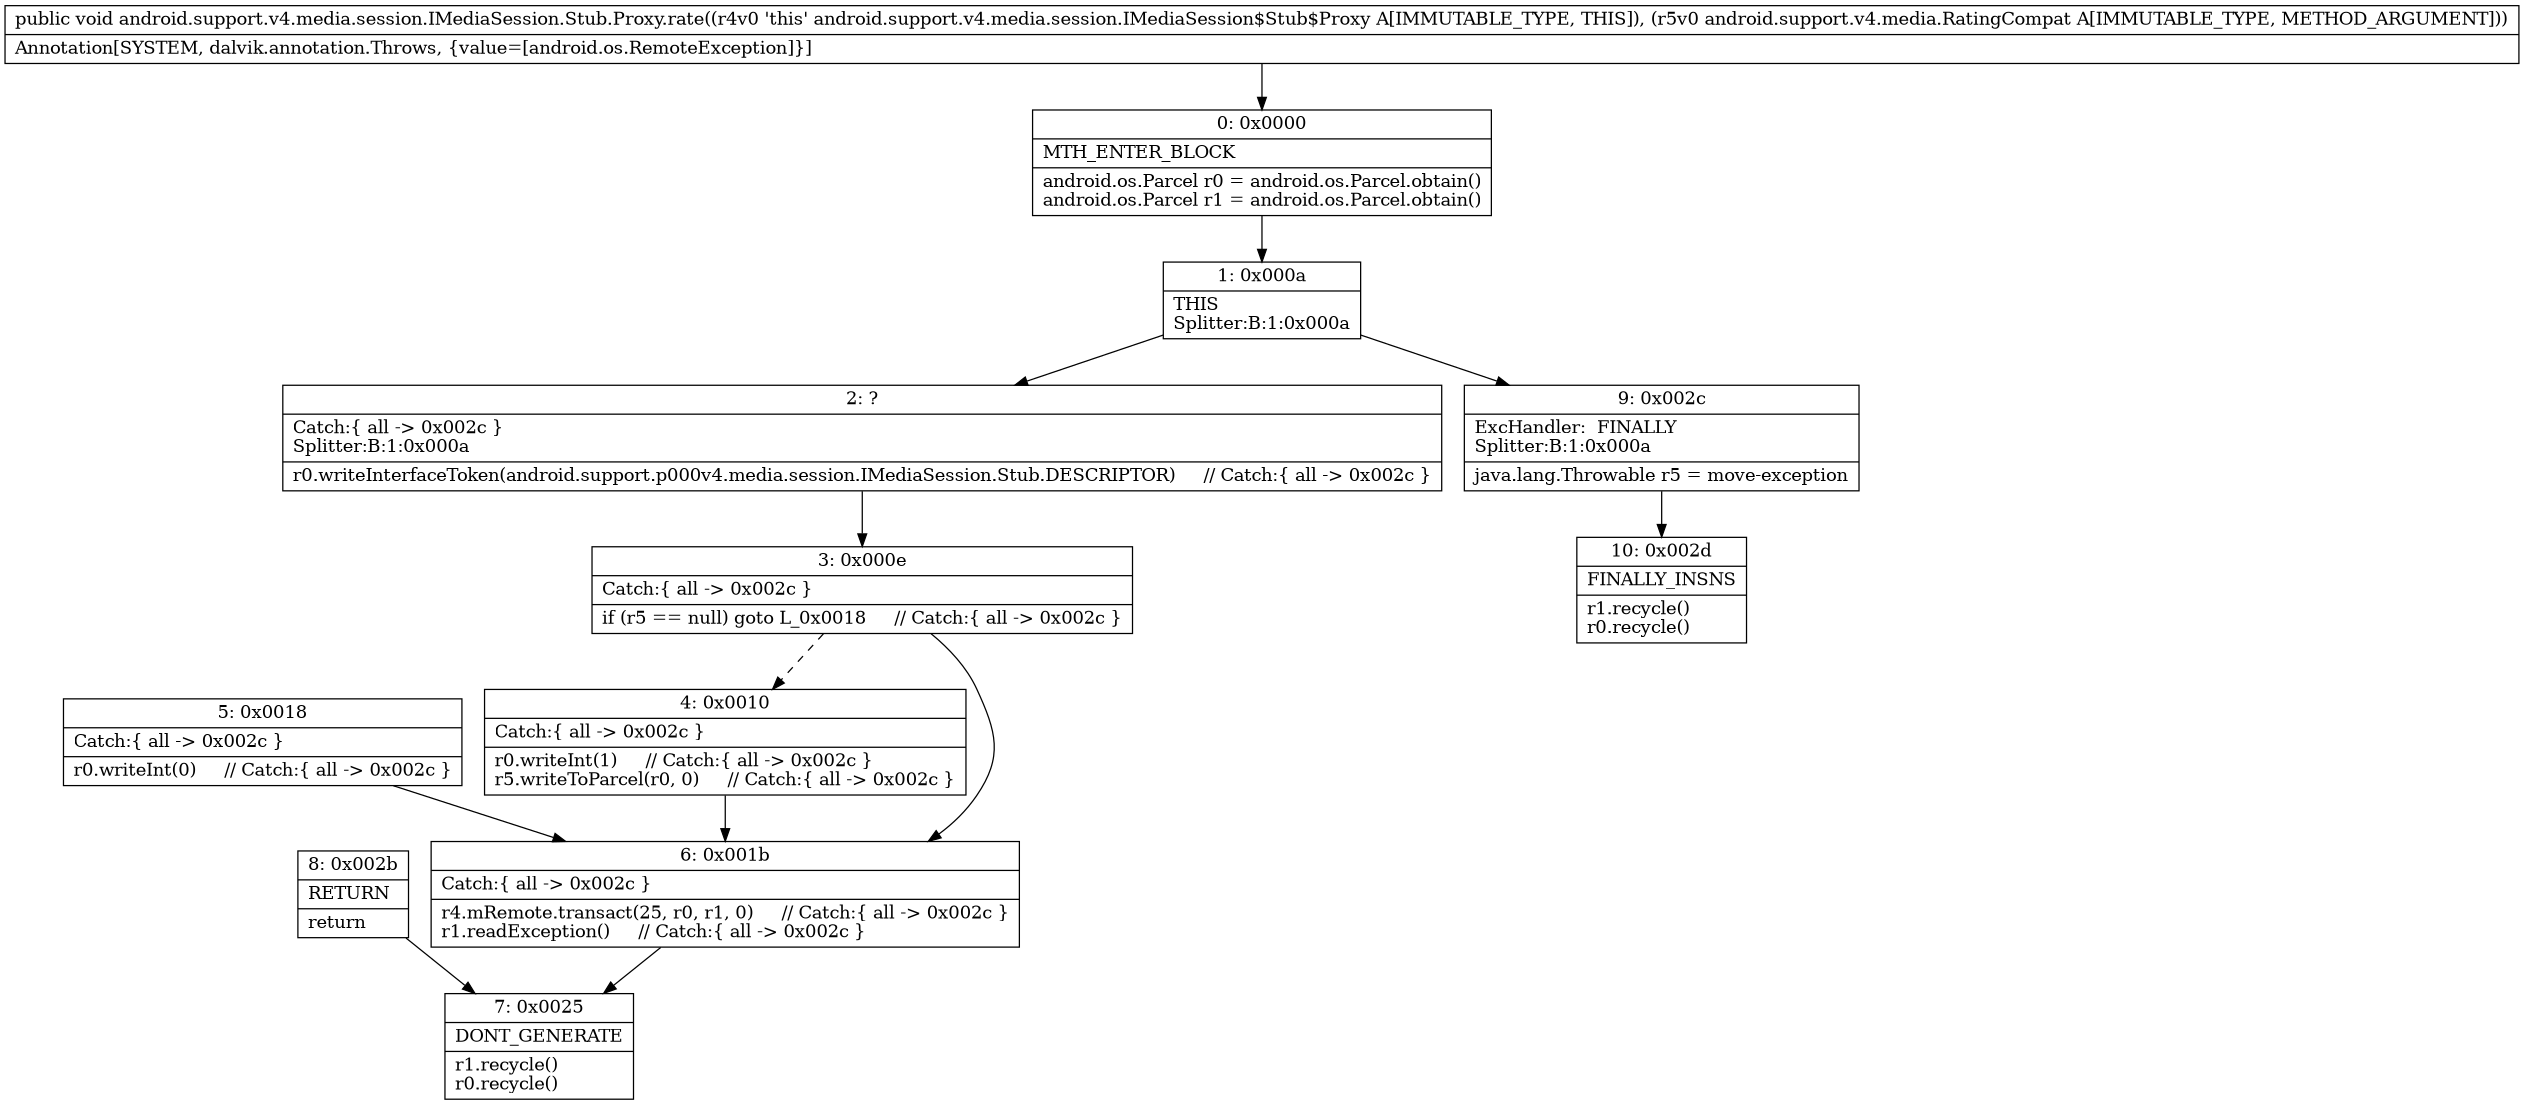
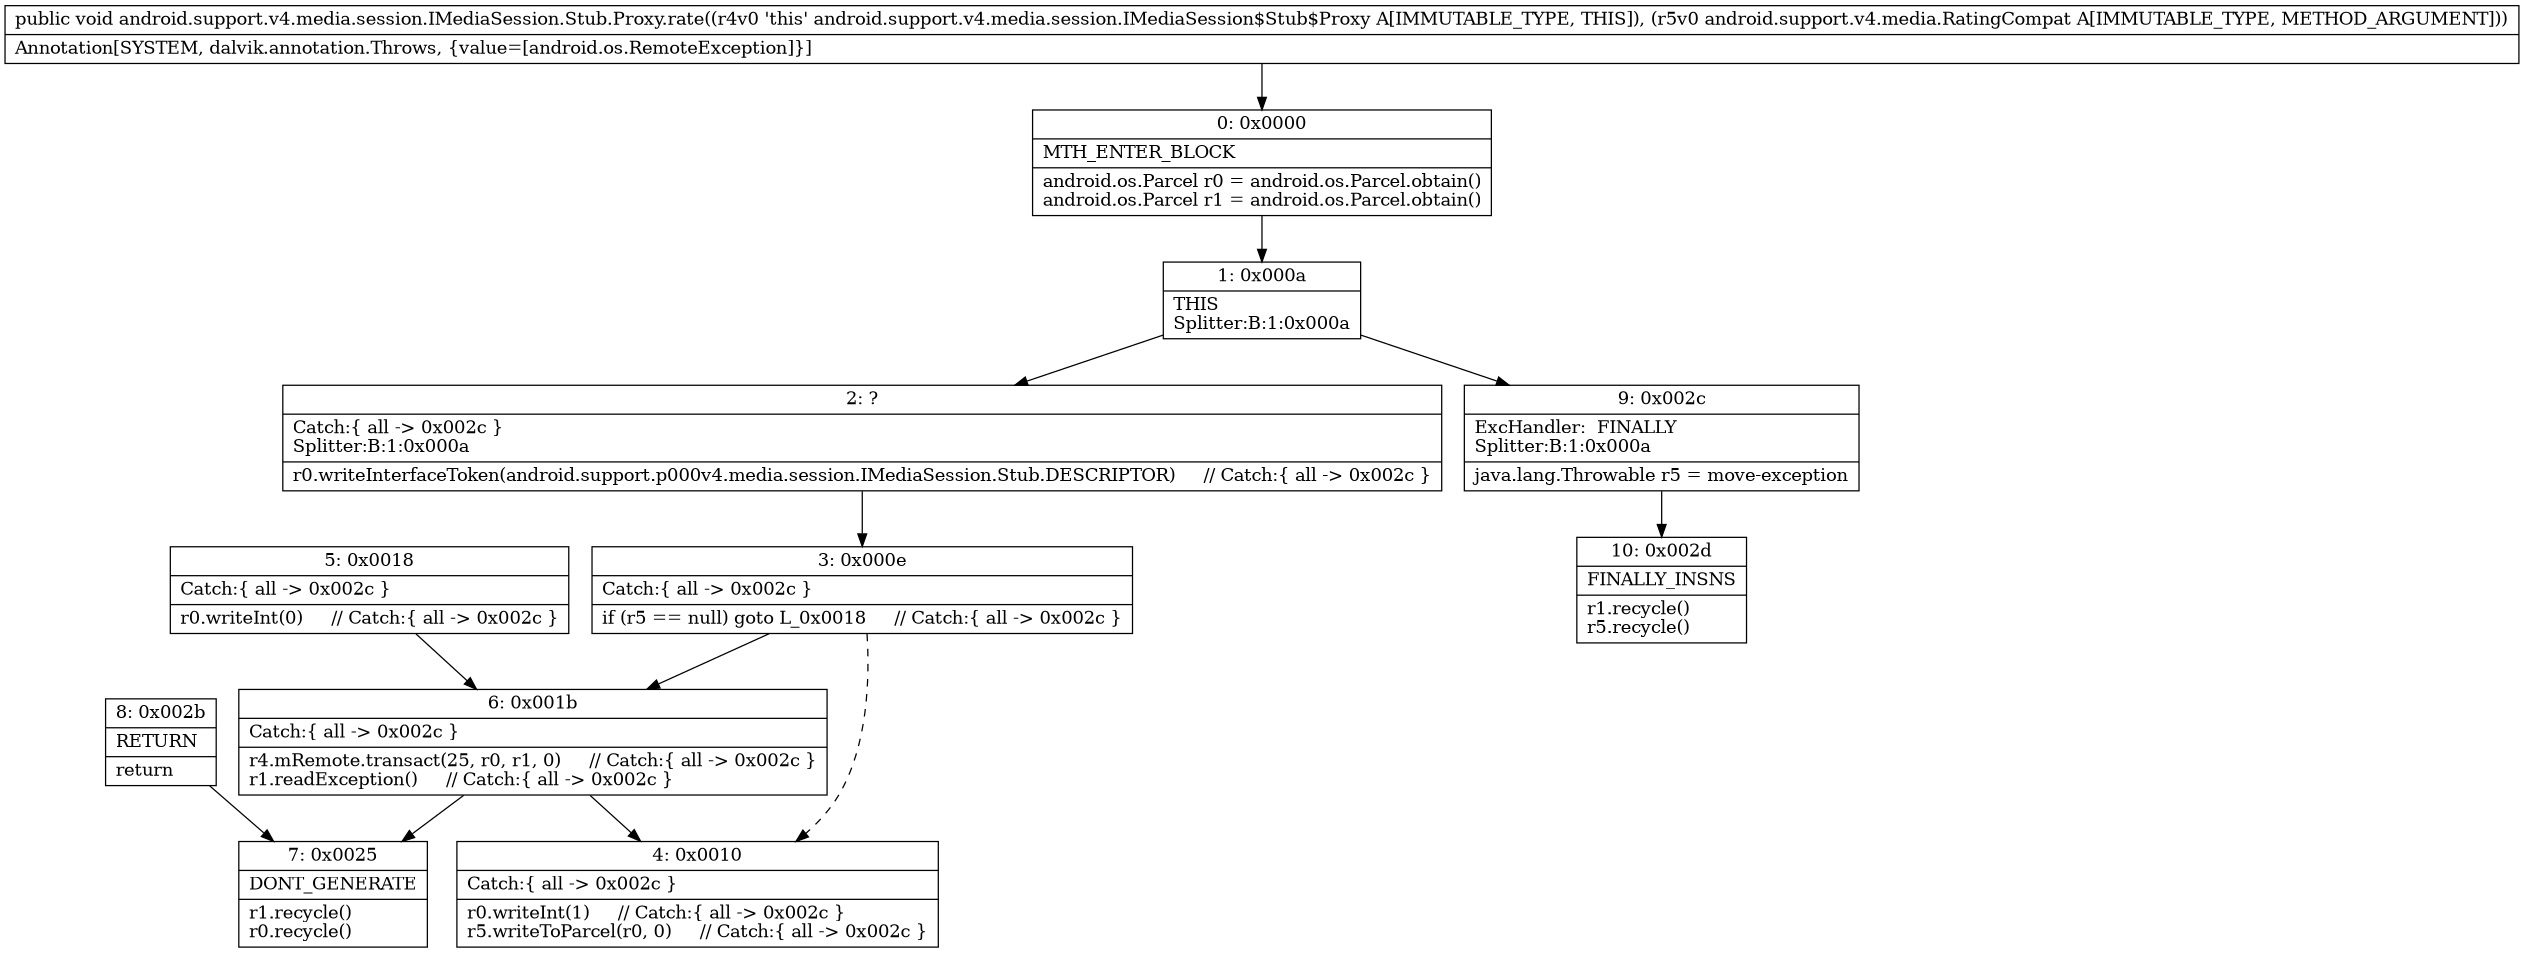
node "10: 0x002d": text "r0.recycle()" -> "r5.recycle()"
edge "4: 0x0010" -> "6: 0x001b": reversed
